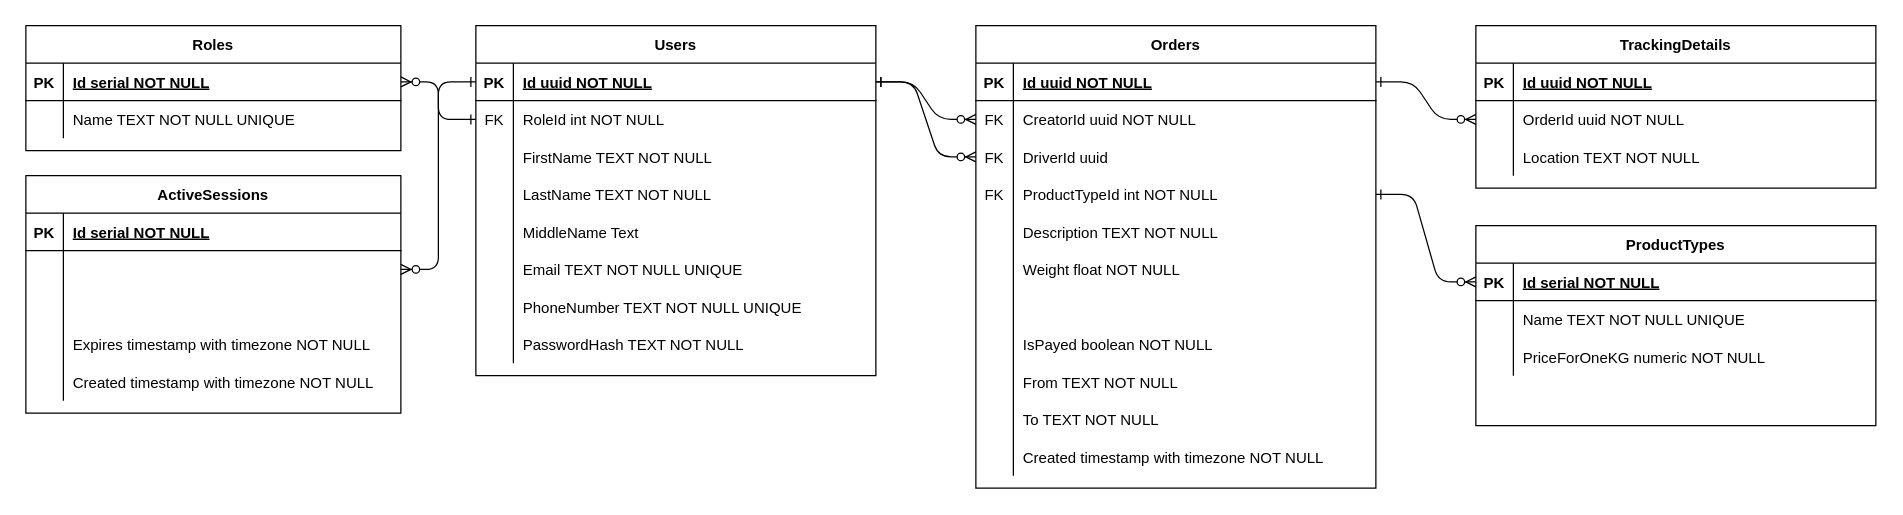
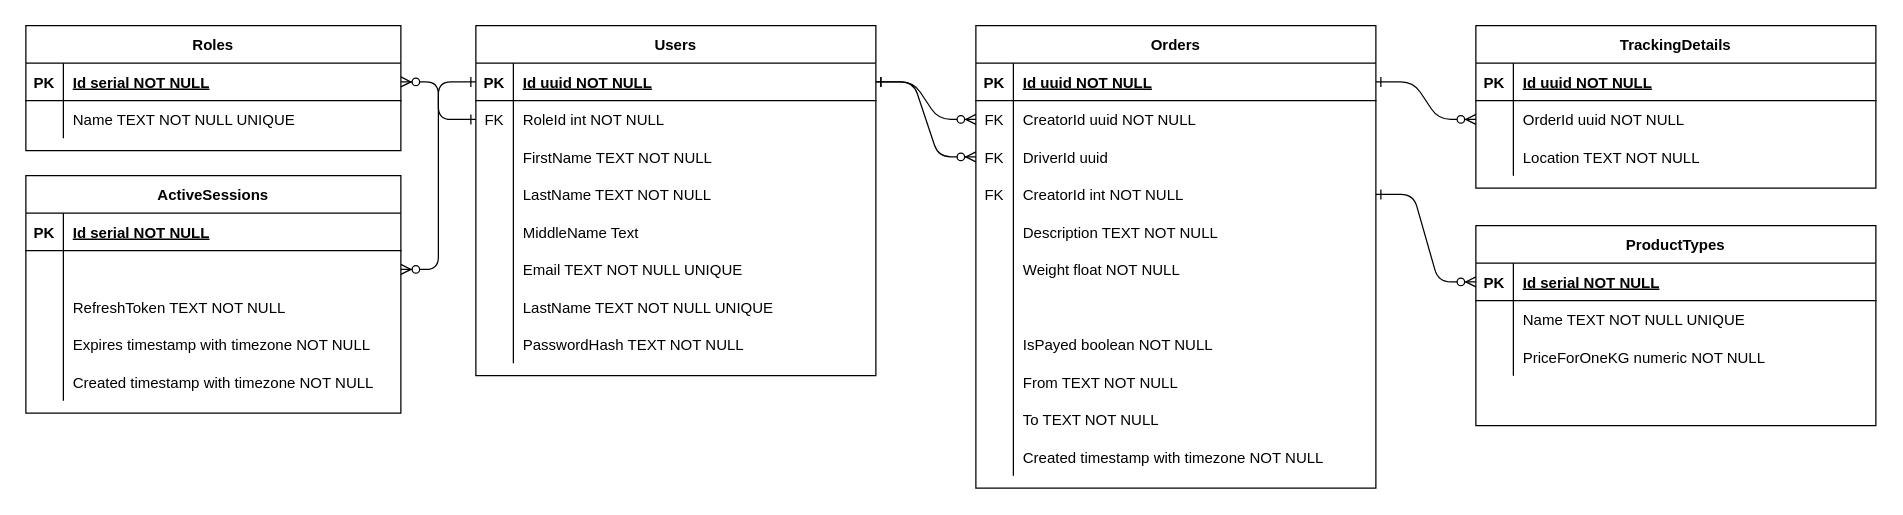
node "ProductTypeId int NOT NULL": label "ProductTypeId int NOT NULL" -> "CreatorId int NOT NULL"
node "RefreshToken TEXT NOT NULL": added
node "PhoneNumber TEXT NOT NULL UNIQUE": label "PhoneNumber TEXT NOT NULL UNIQUE" -> "LastName TEXT NOT NULL UNIQUE"
